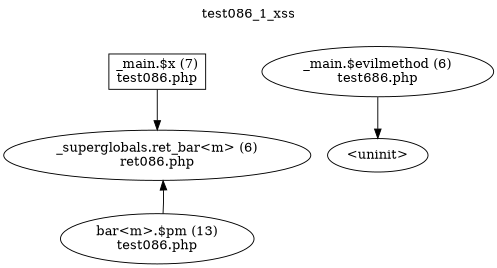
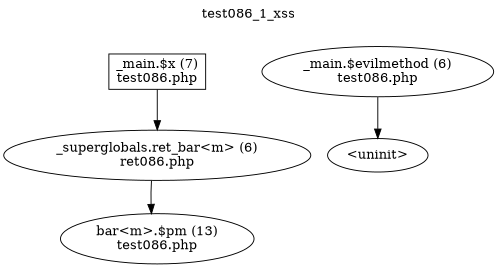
node "_main.$evilmethod (6) test686.php": label "_main.$evilmethod (6) test686.php" -> "_main.$evilmethod (6) test086.php"
edge "bar<m>.$pm (13) test086.php" -> "_superglobals.ret_bar<m> (6) ret086.php": reversed
